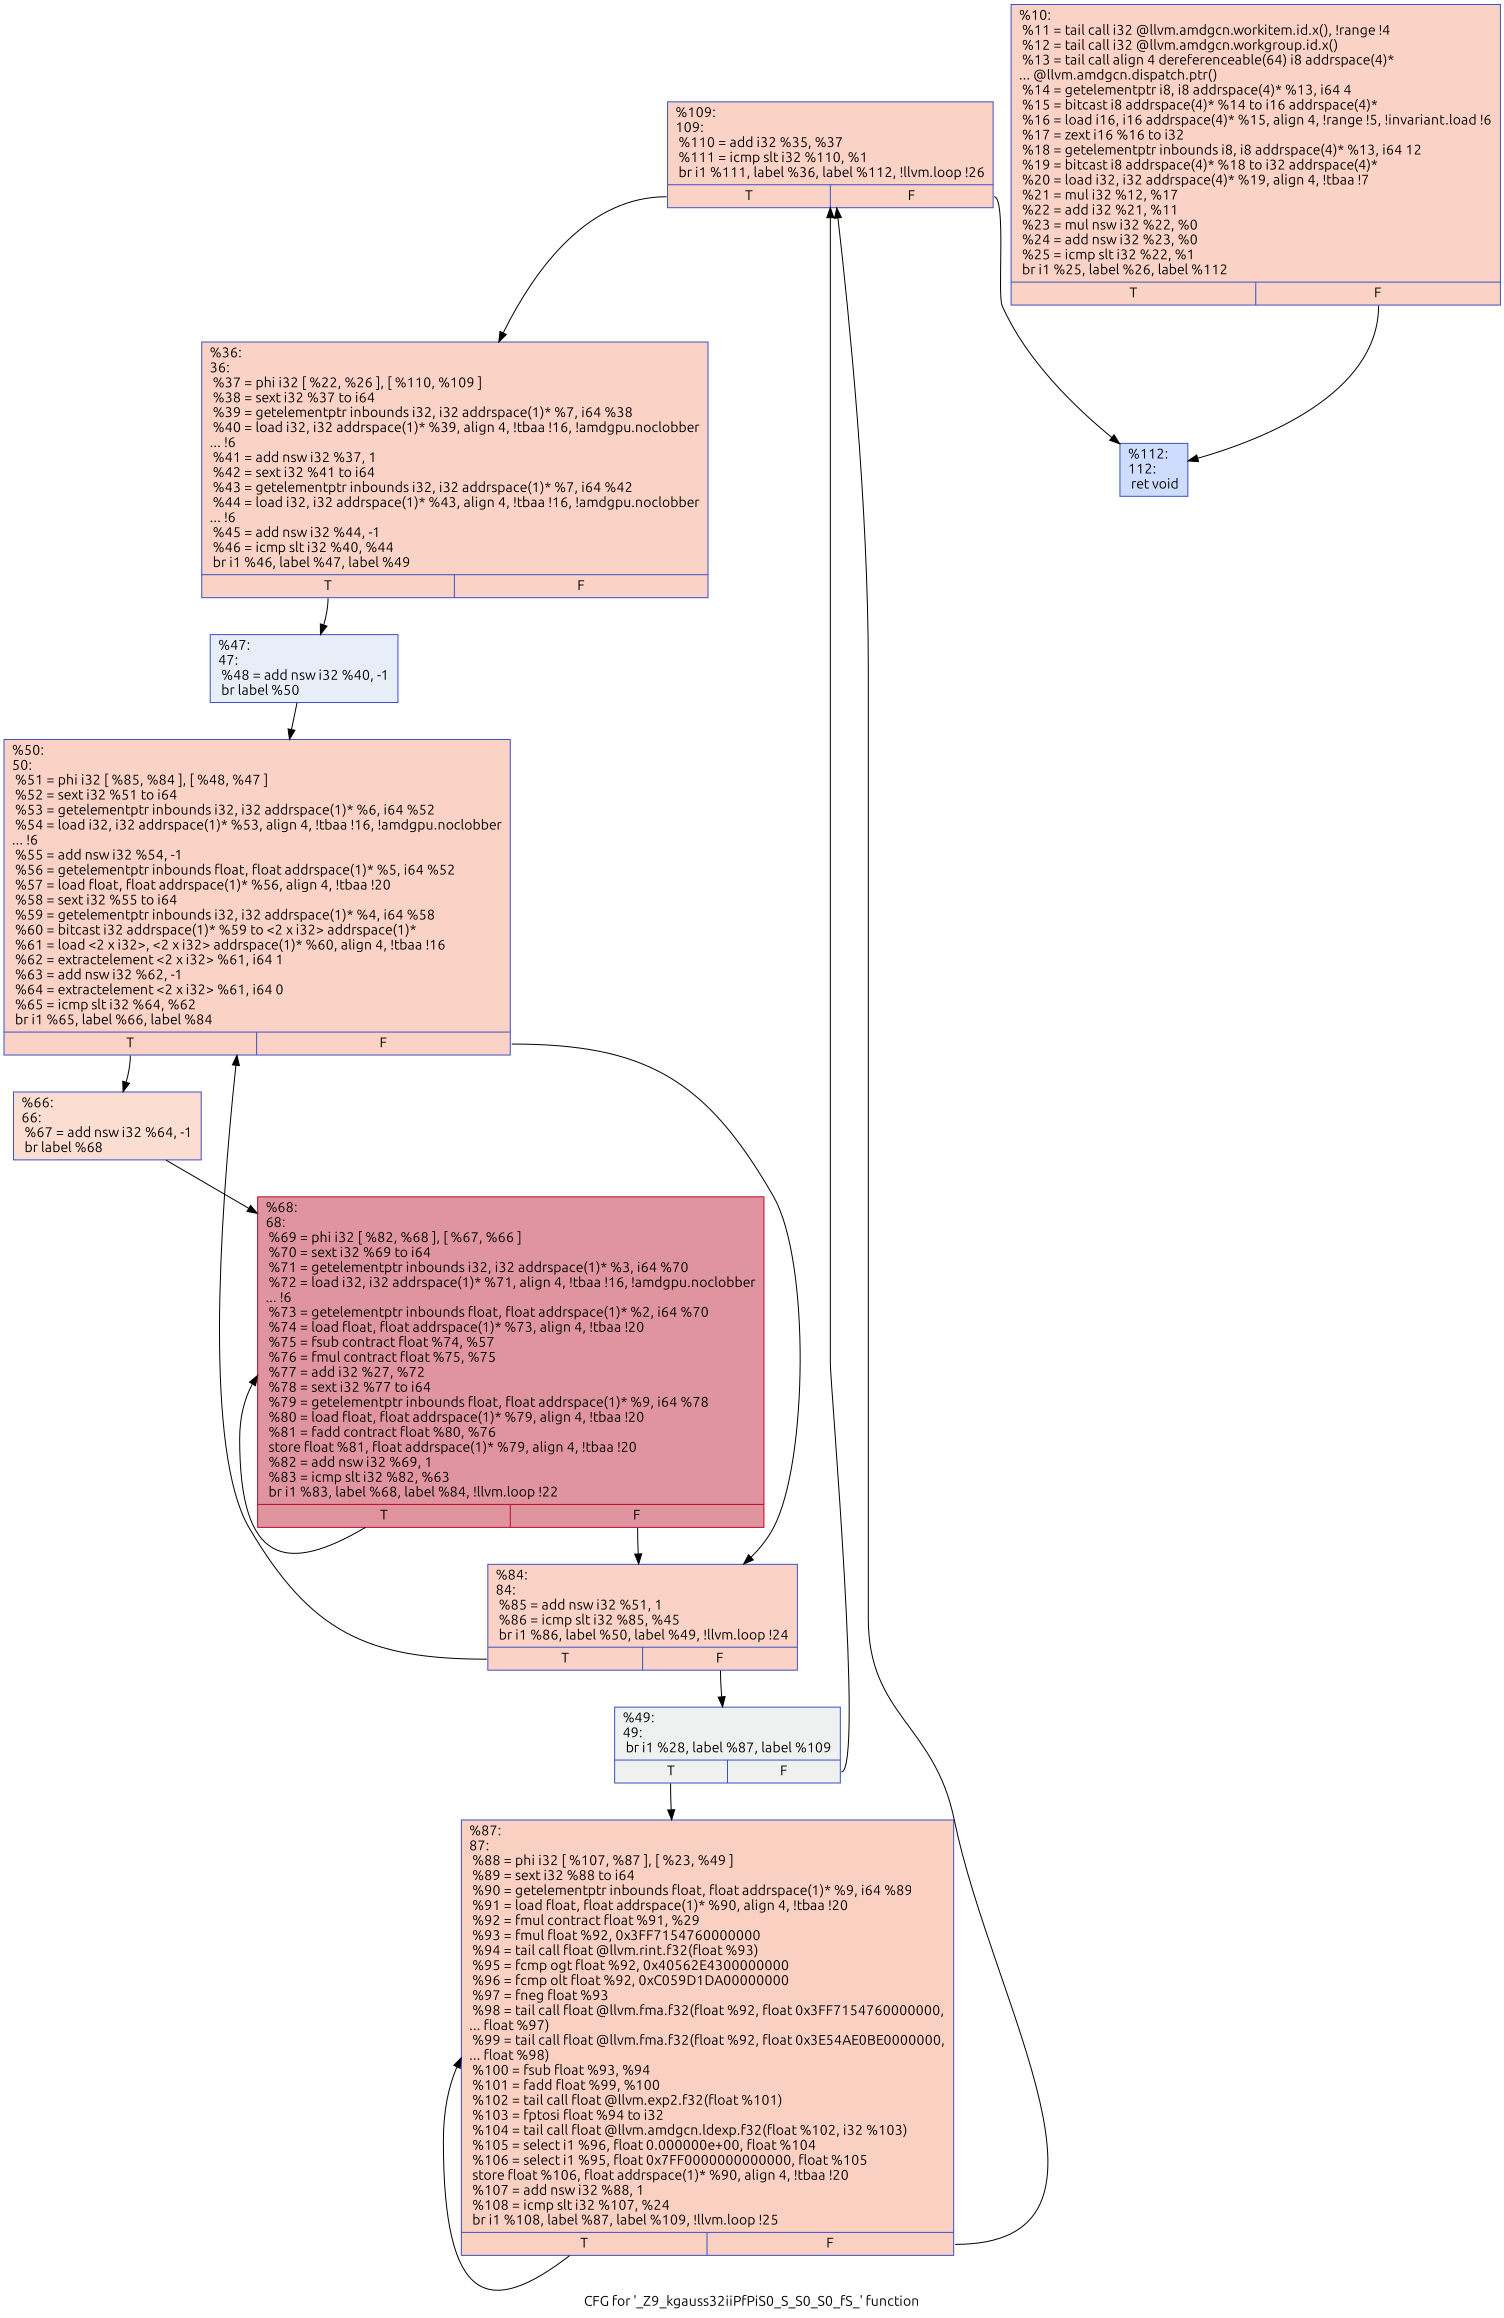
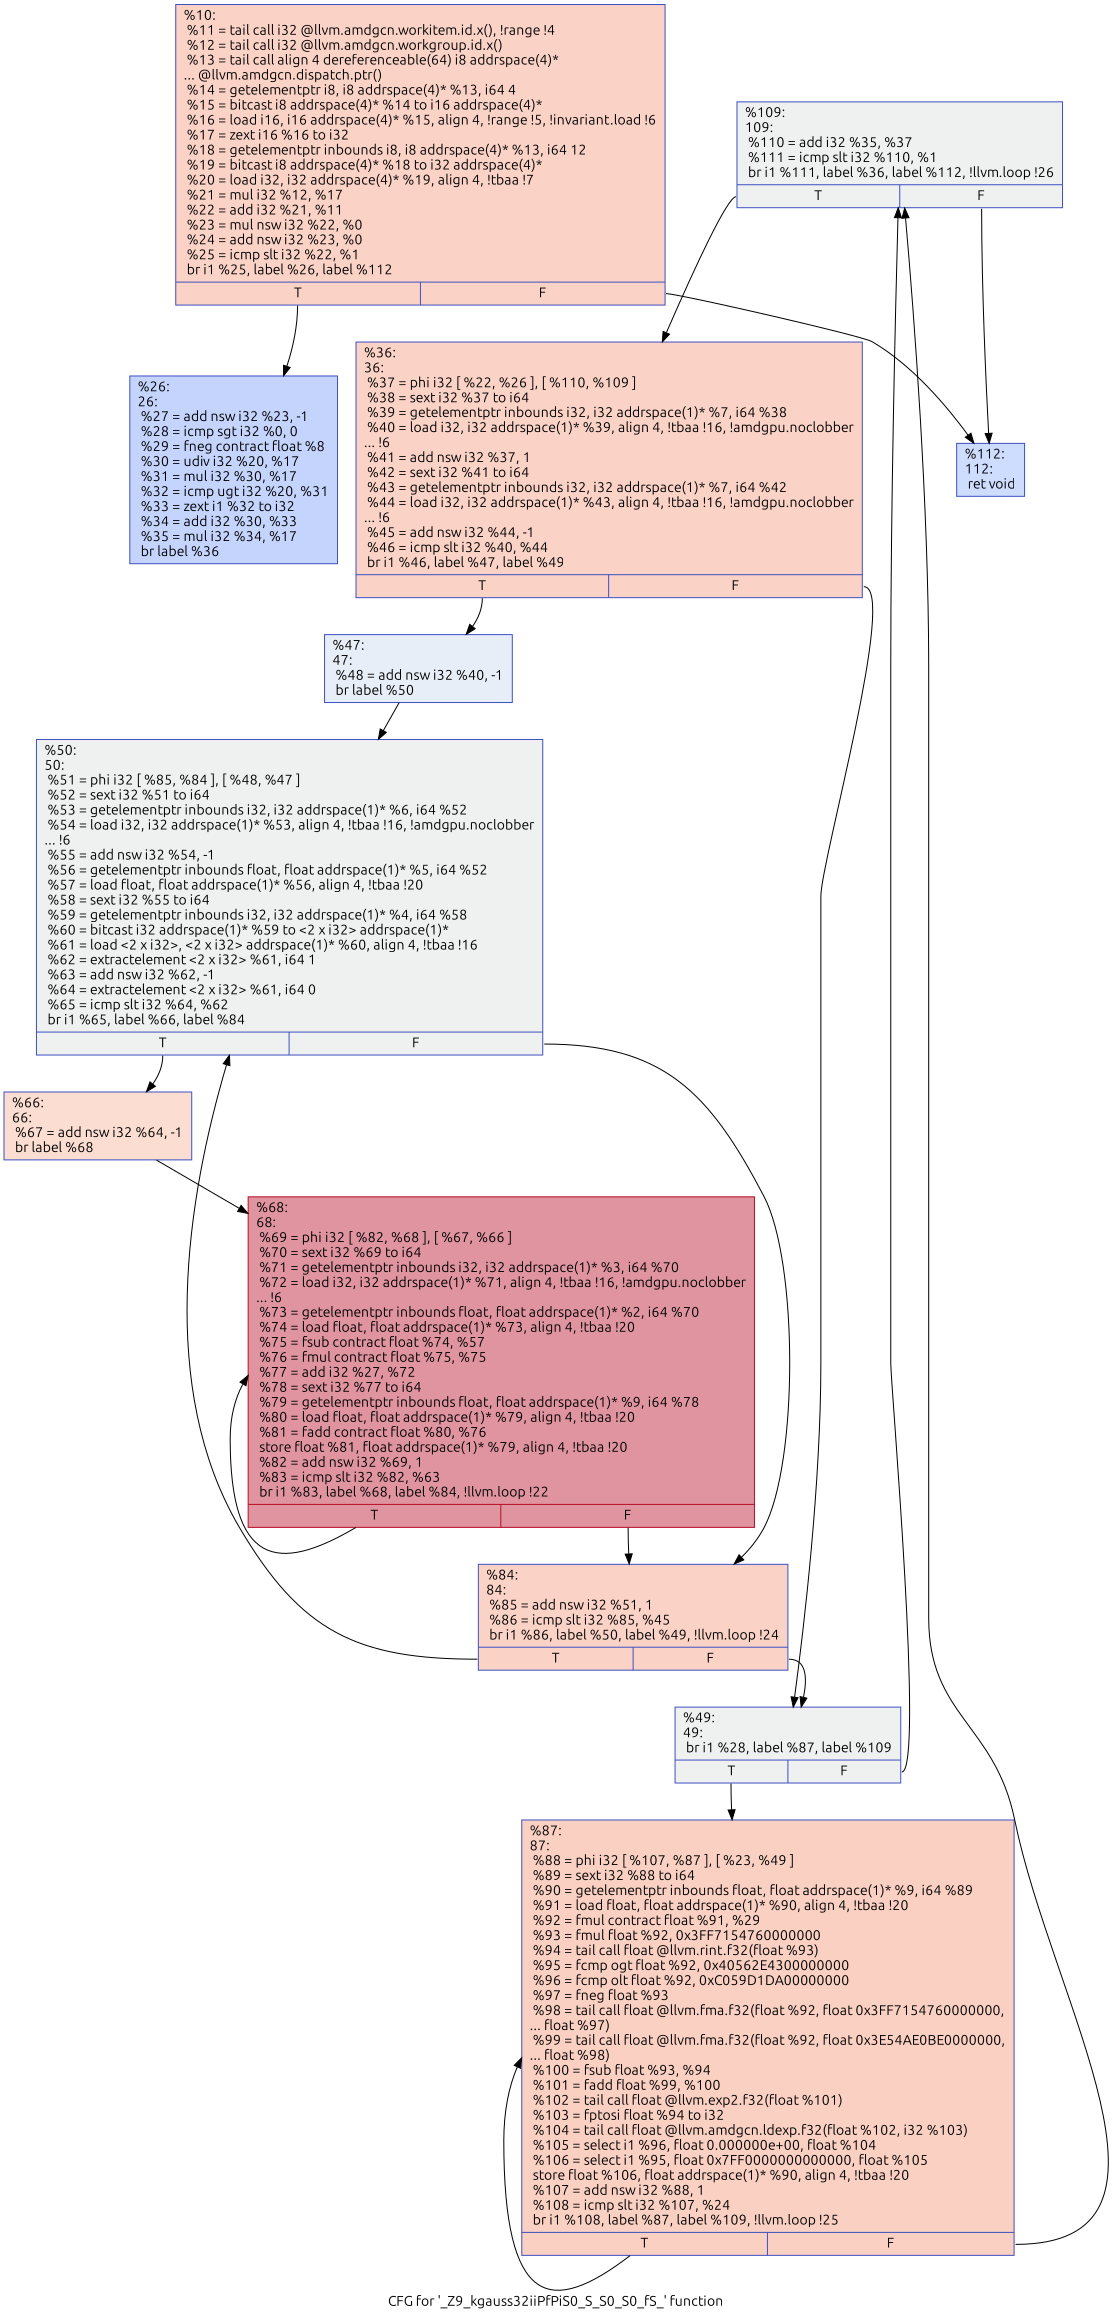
node "%109:": fillcolor #f59c7d70 -> #dbdcde70
node "%26:": added
node "%50:": fillcolor #f59c7d70 -> #dbdcde70
edge "%36:" -> "%49:": added
